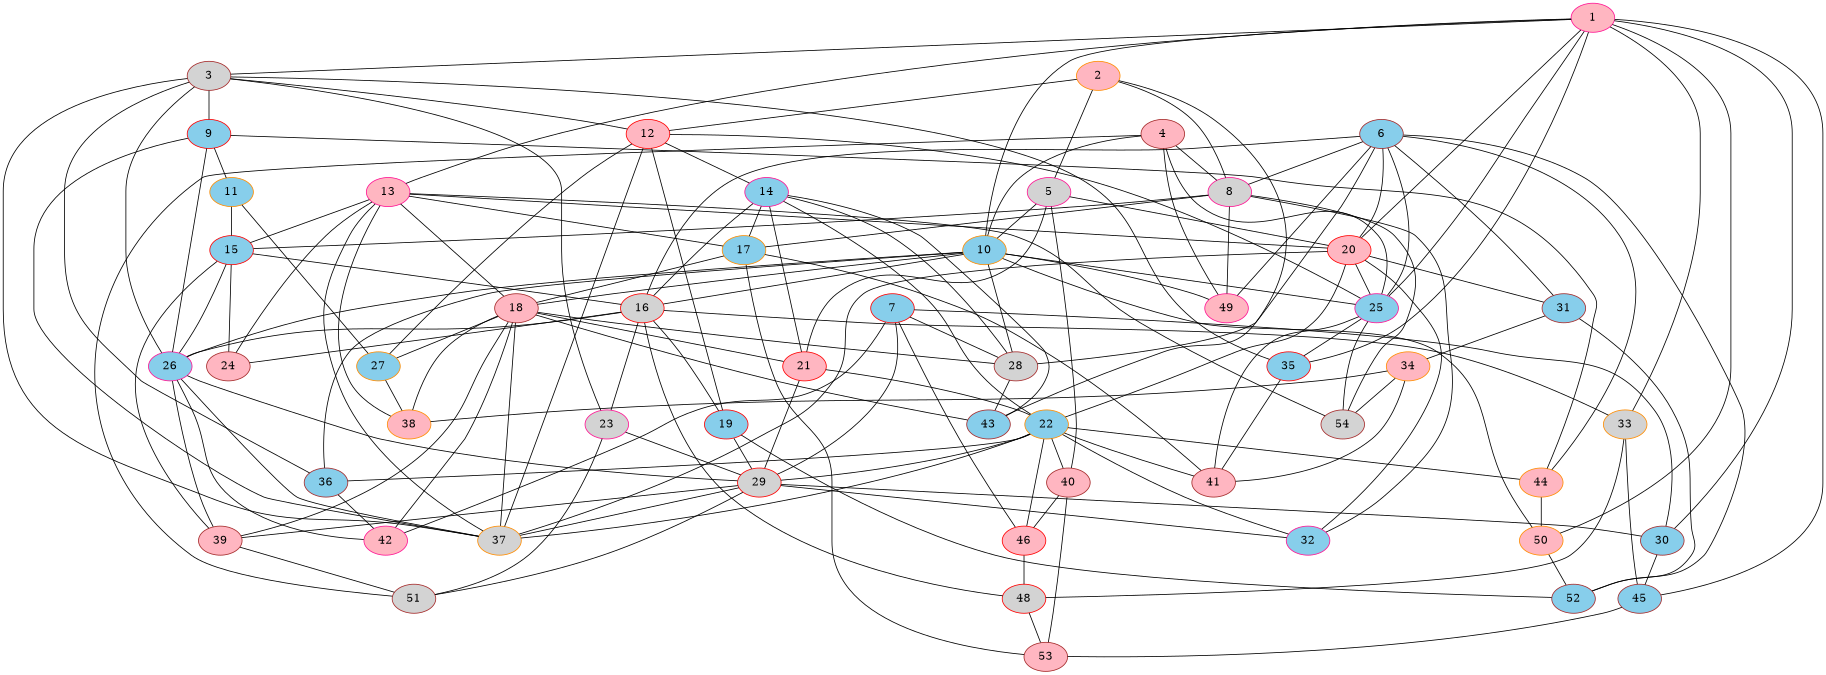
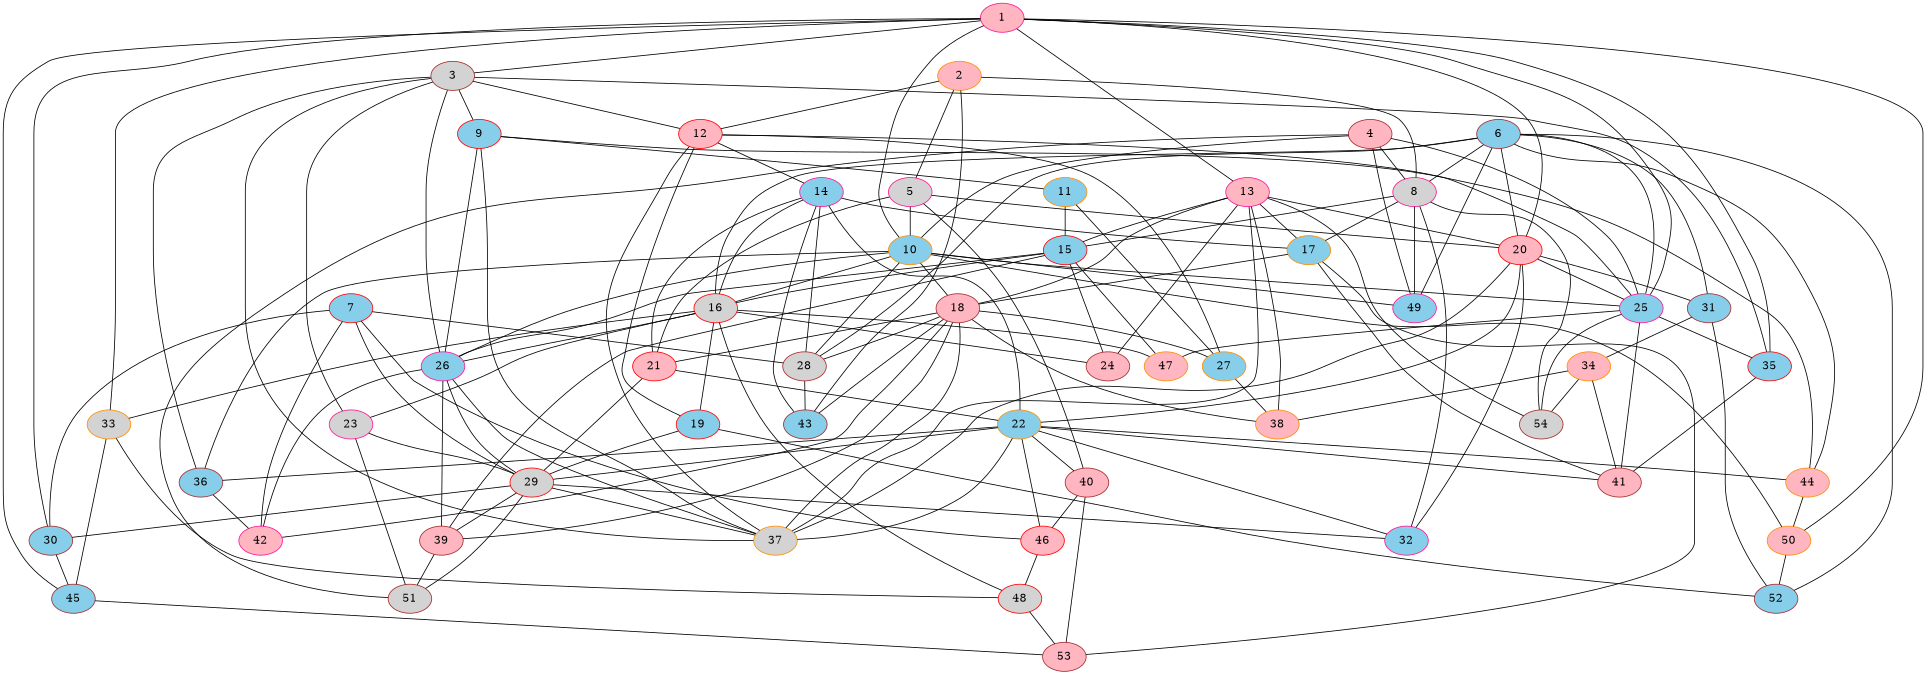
node "49": fillcolor lightpink -> skyblue
node "47": added
